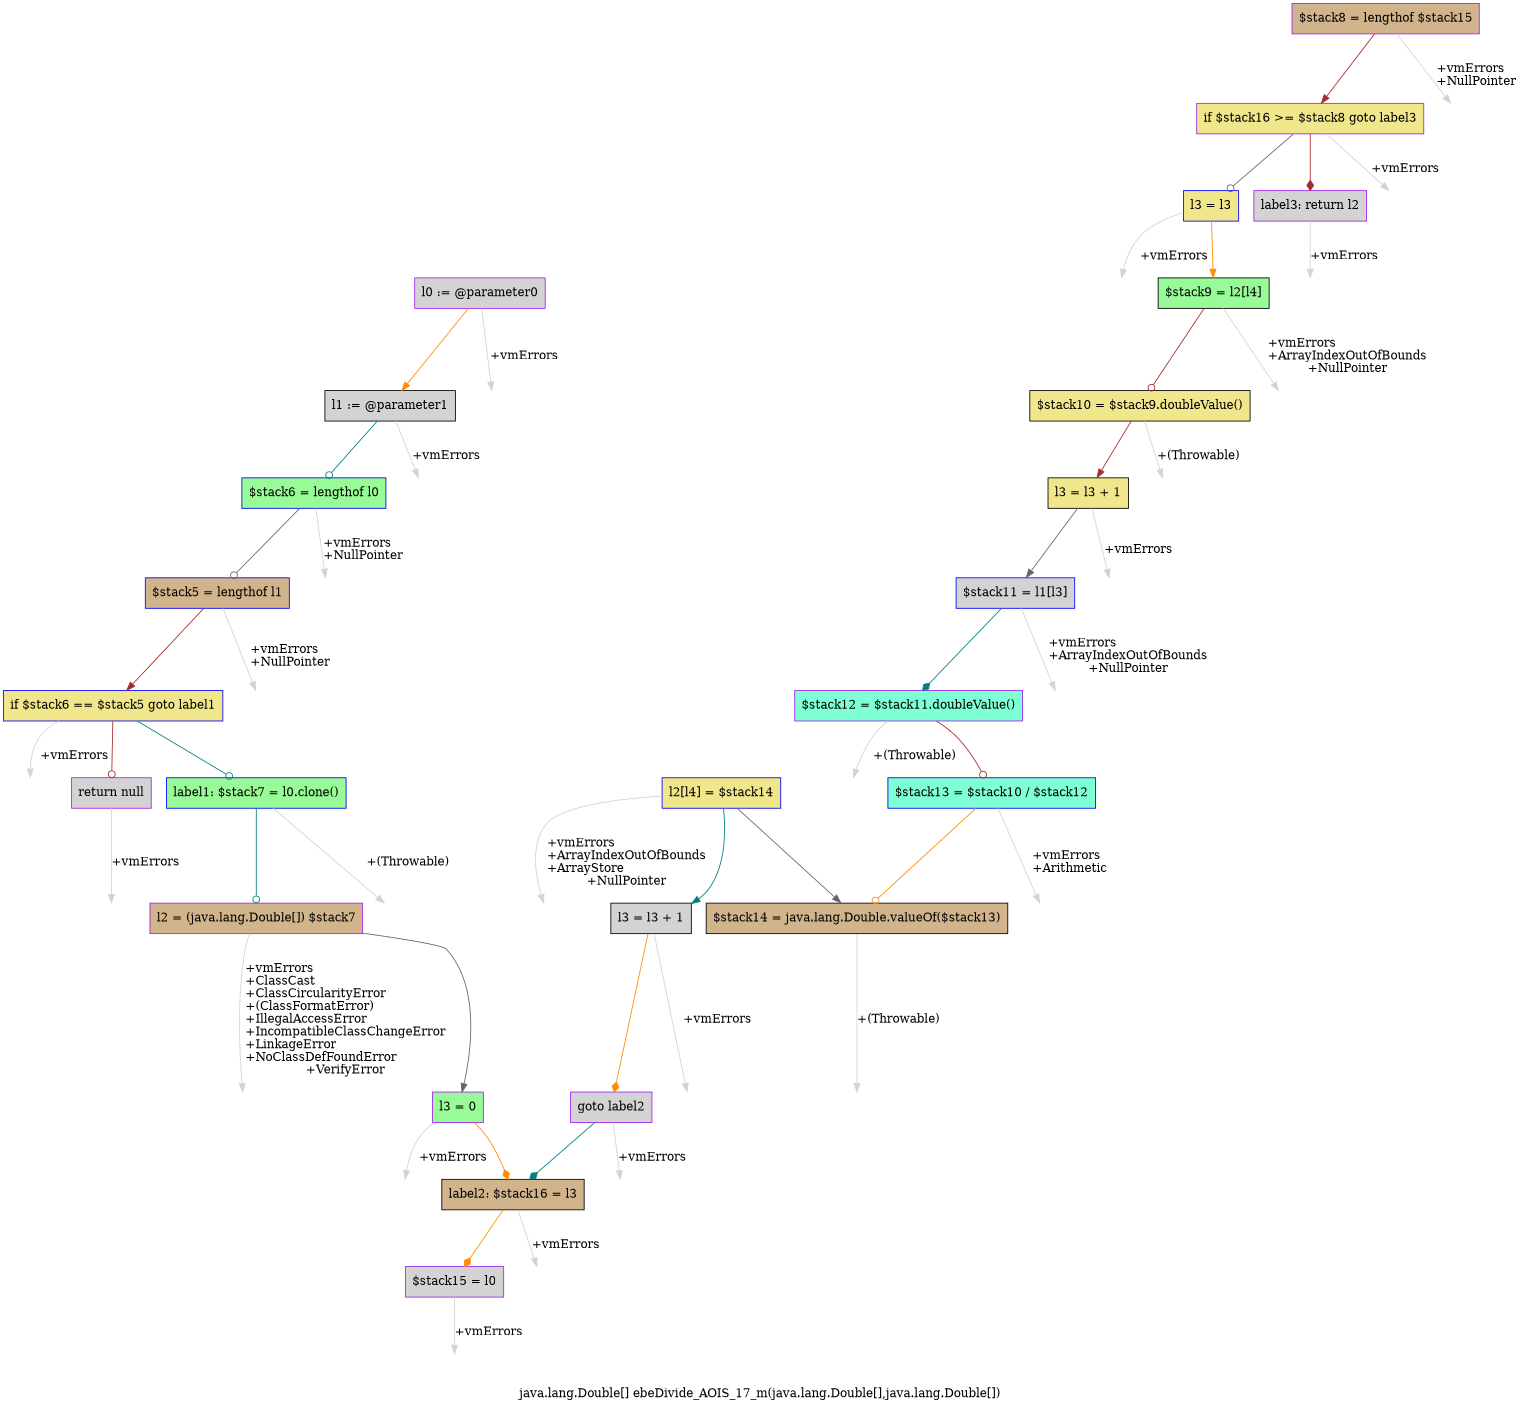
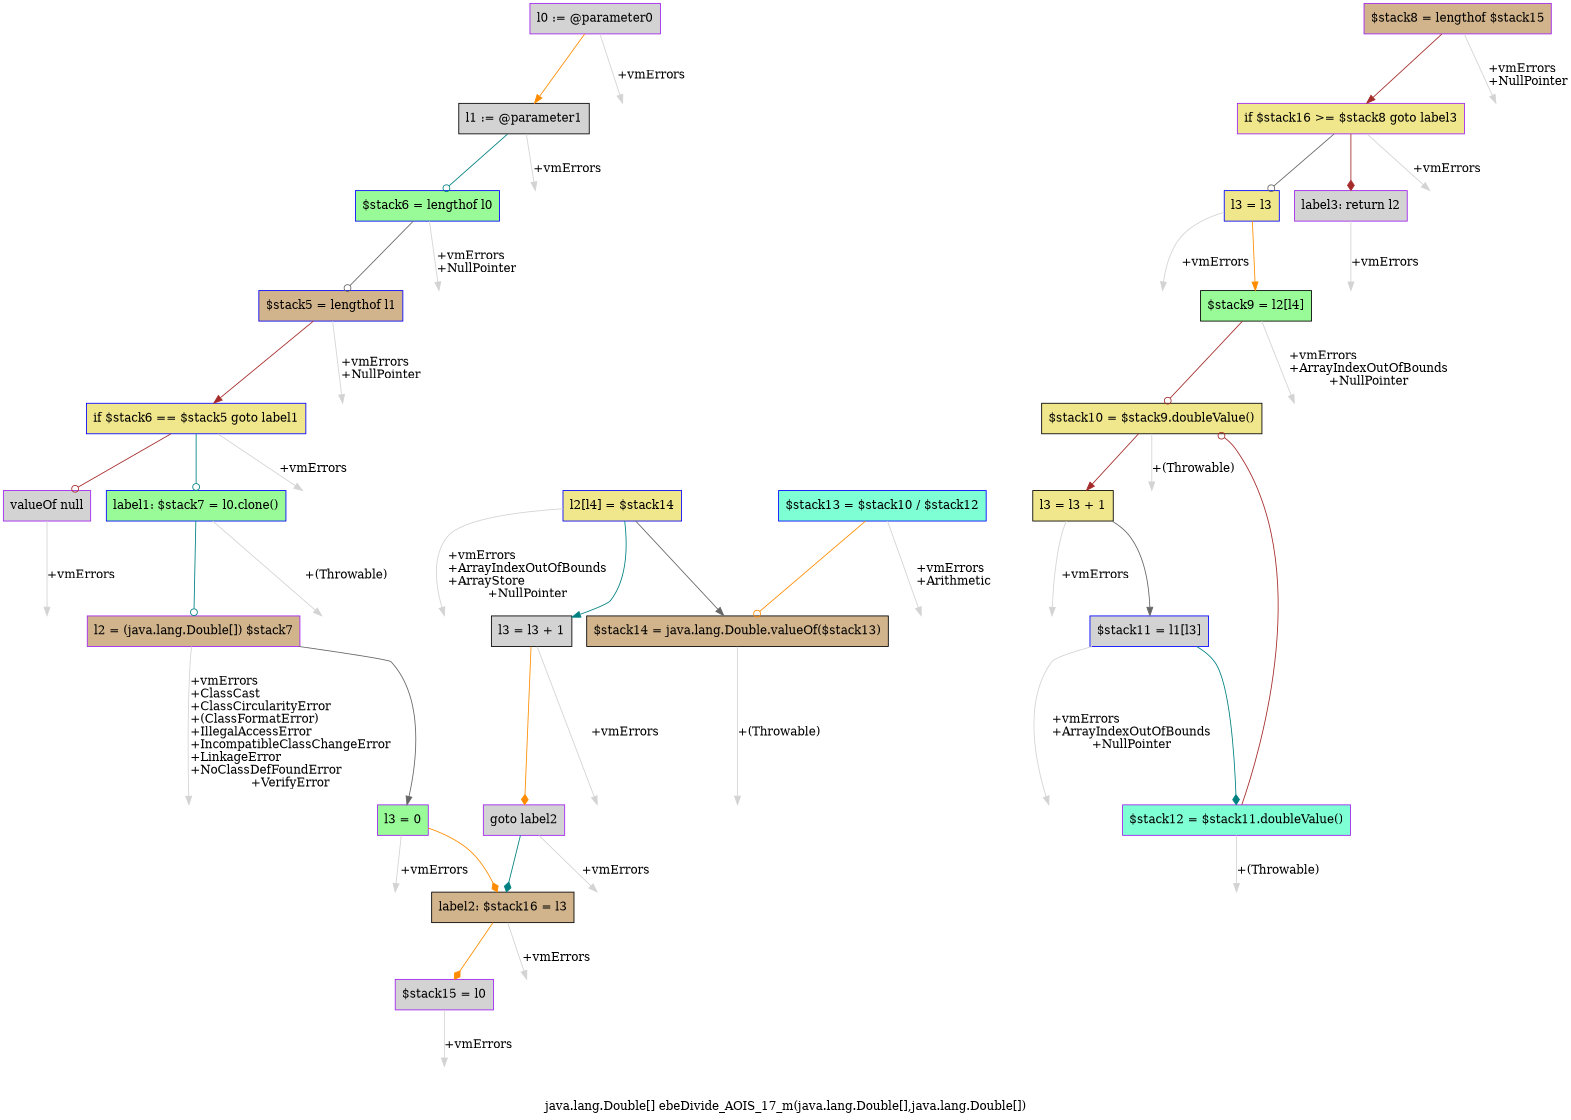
edge "$stack12 = $stack11.doubleValue()" -> "$stack13 = $stack10 / $stack12": now "$stack12 = $stack11.doubleValue()" -> "$stack10 = $stack9.doubleValue()"
node "return null": label "return null" -> "valueOf null"
